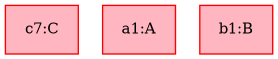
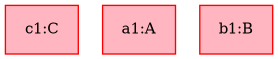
node "c7:C": label "c7:C" -> "c1:C"
